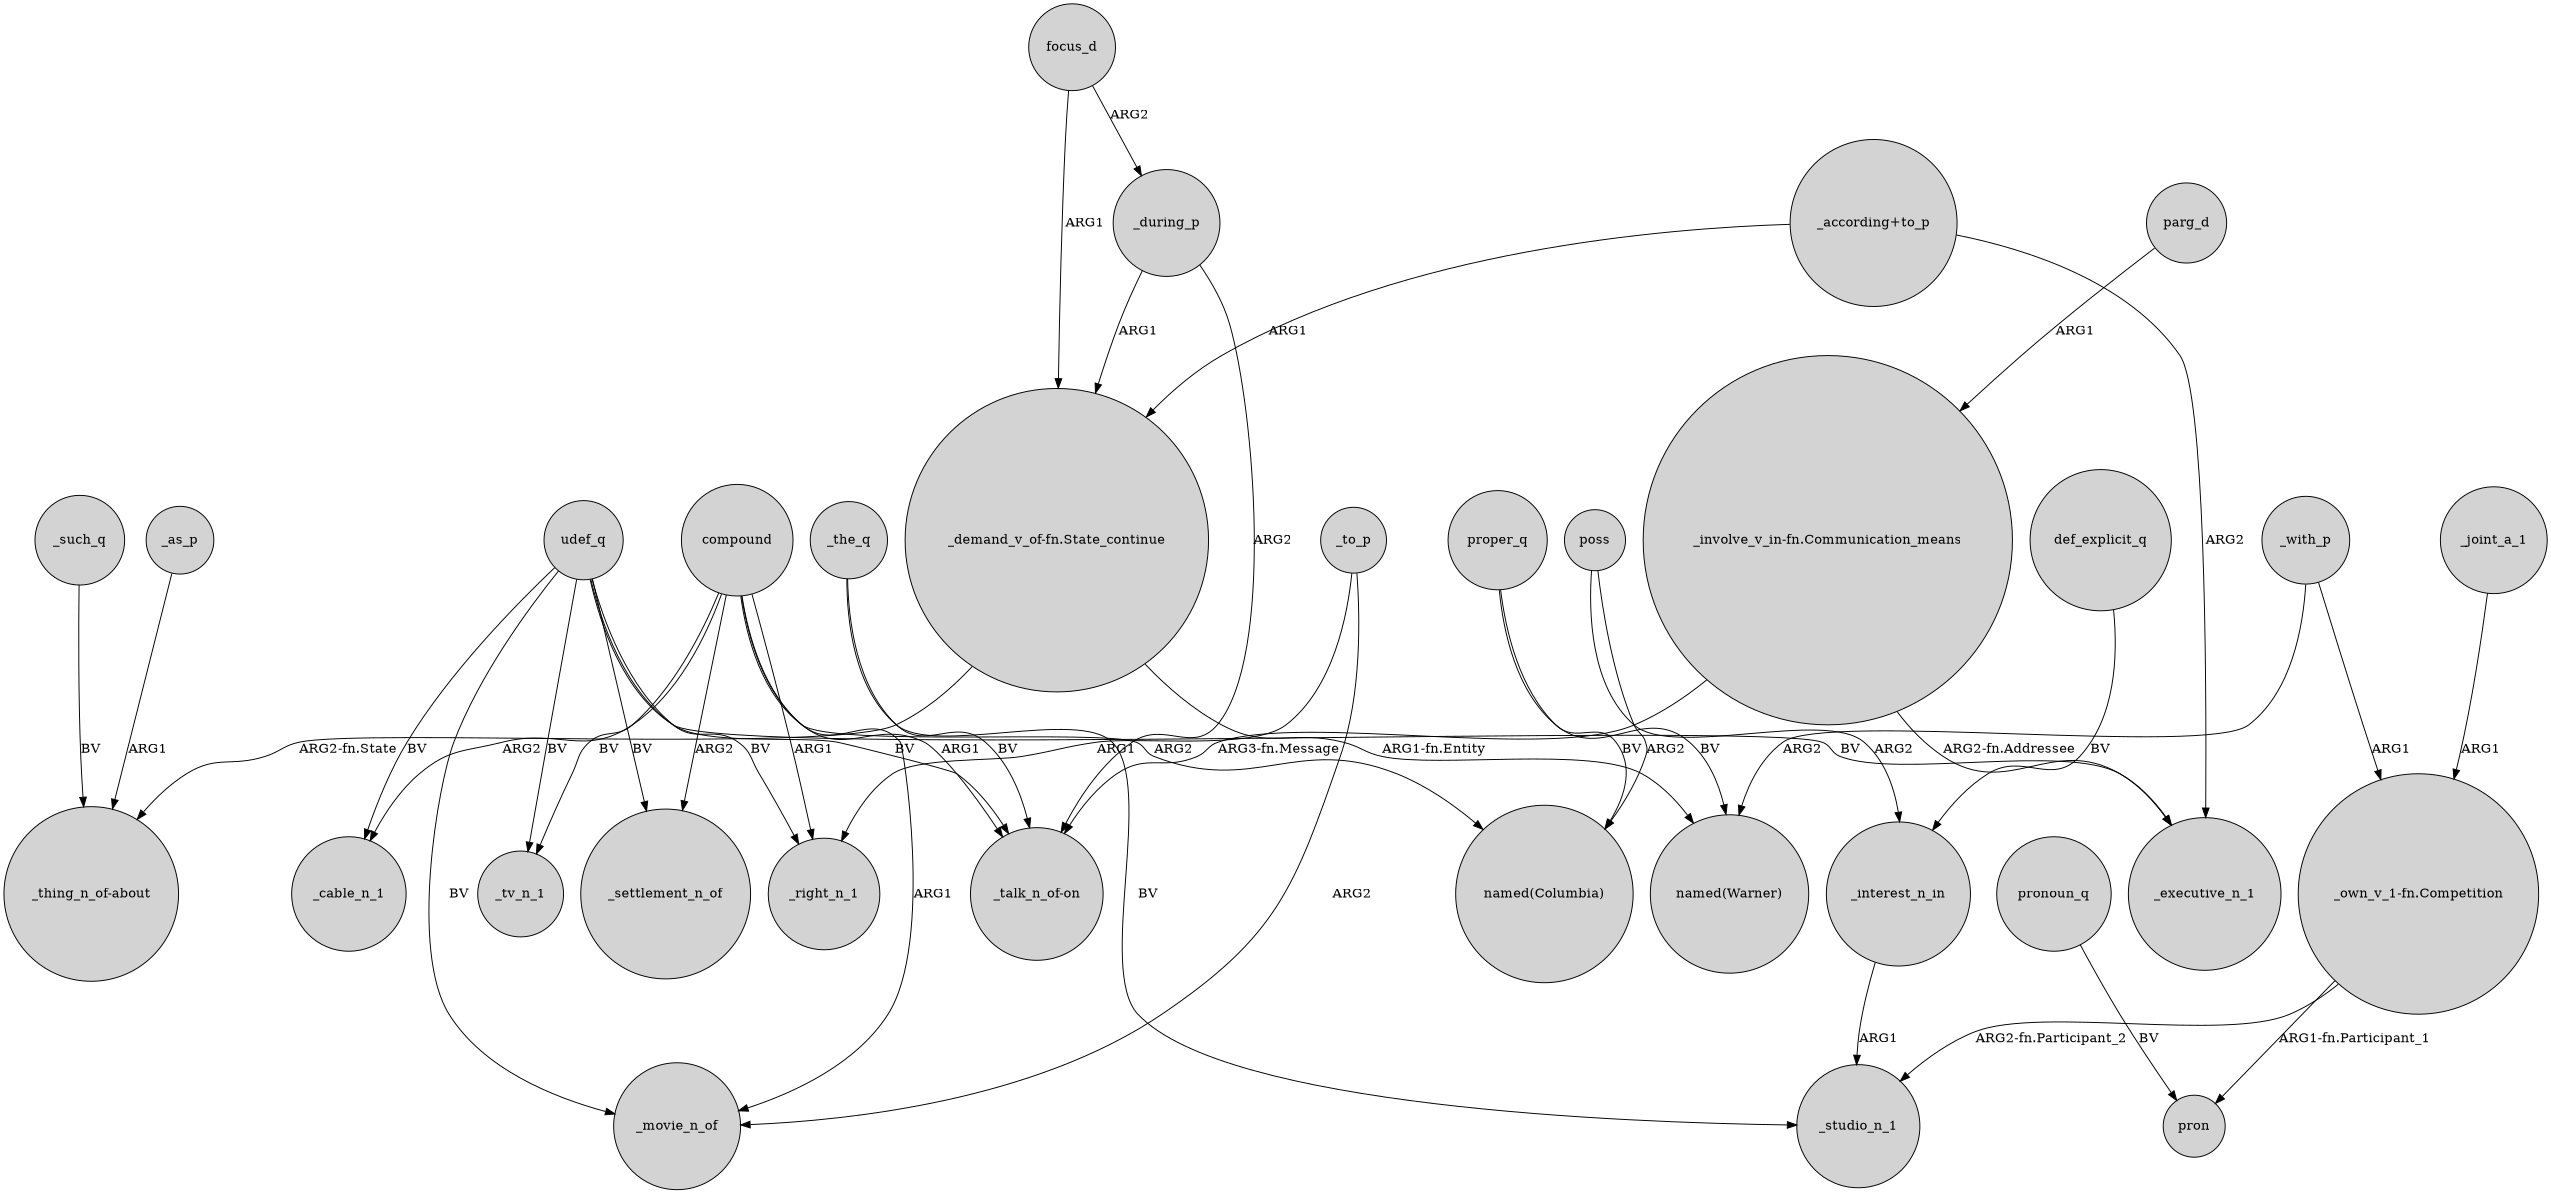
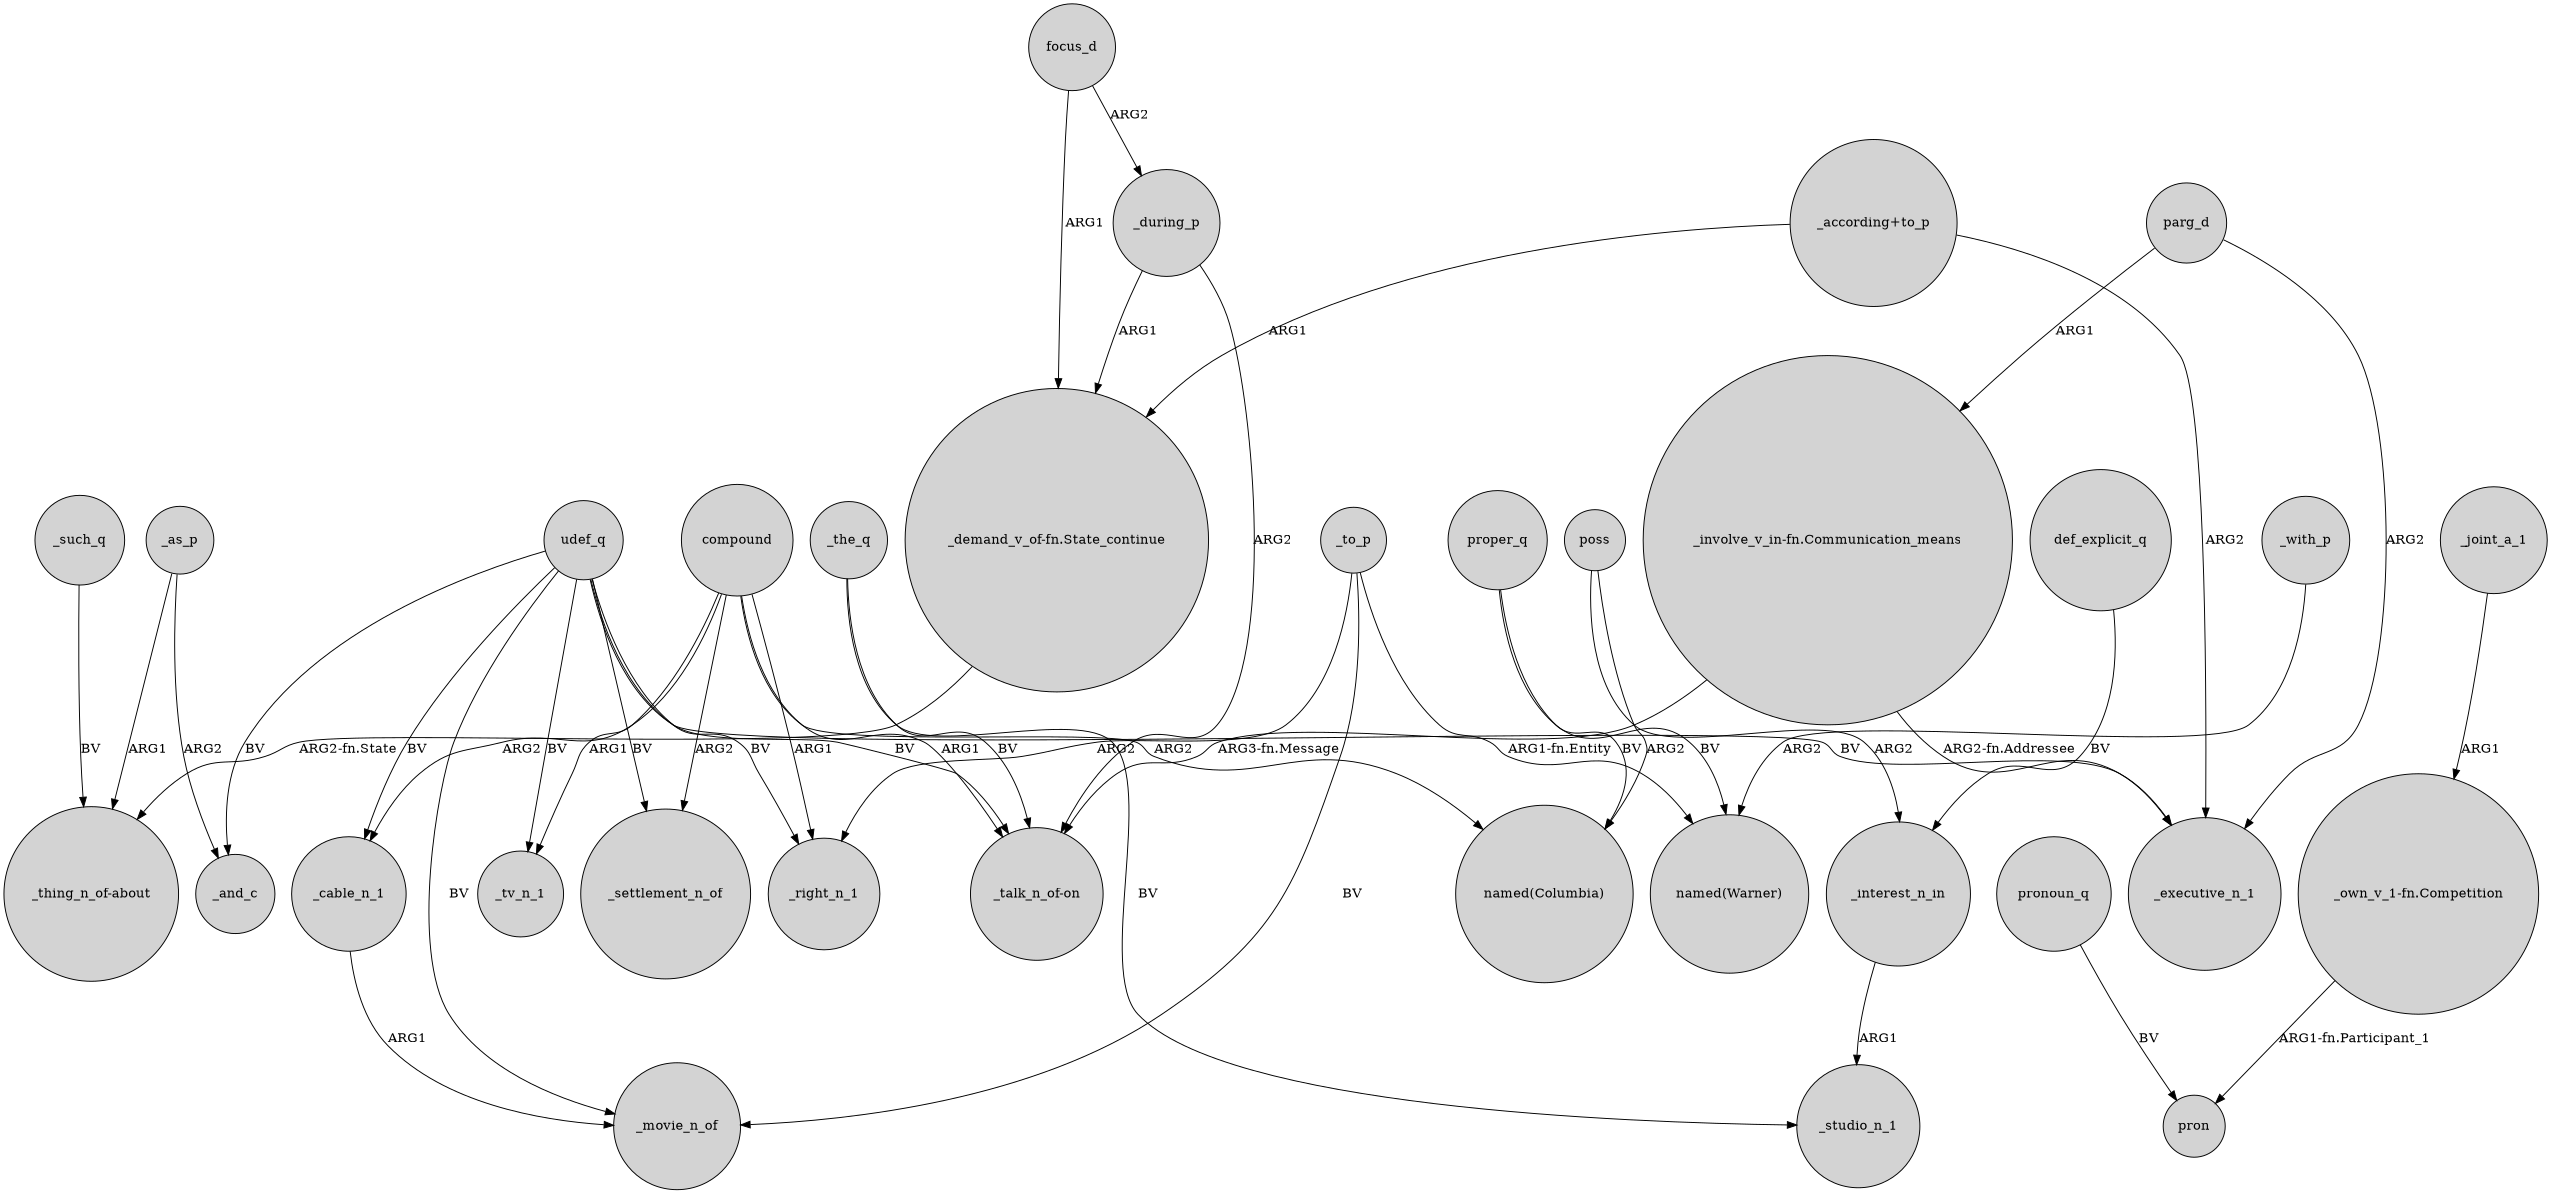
edge "parg_d" -> "_executive_n_1": added, label "ARG2"
edge "_with_p" -> "_own_v_1-fn.Competition": removed, label "ARG1"
edge "compound" -> "_tv_n_1": label "BV" -> "ARG1"
edge "_to_p" -> "_right_n_1": label "ARG1" -> "ARG2"
edge "_demand_v_of-fn.State_continue" -> "named(Warner)": now "_to_p" -> "named(Warner)"
edge "compound" -> "_movie_n_of": now "_cable_n_1" -> "_movie_n_of"
node "_and_c": added
edge "_to_p" -> "_movie_n_of": label "ARG2" -> "BV"
edge "_own_v_1-fn.Competition" -> "_studio_n_1": removed, label "ARG2-fn.Participant_2"
